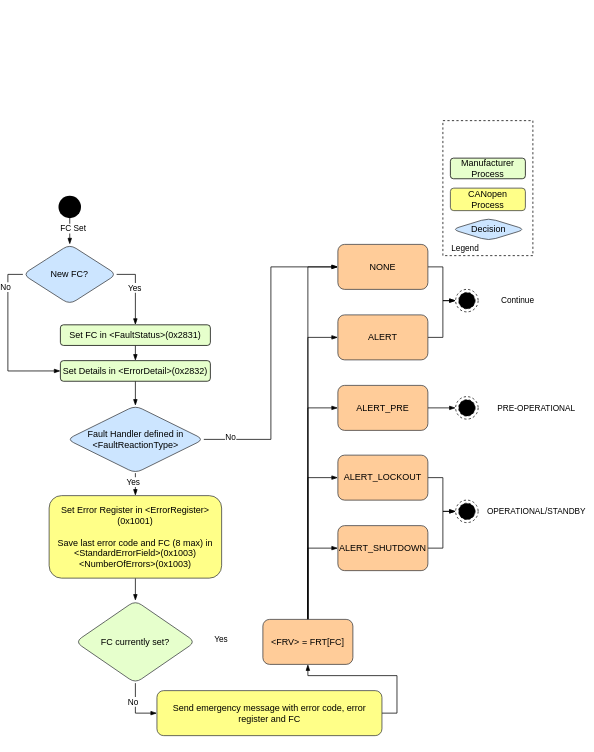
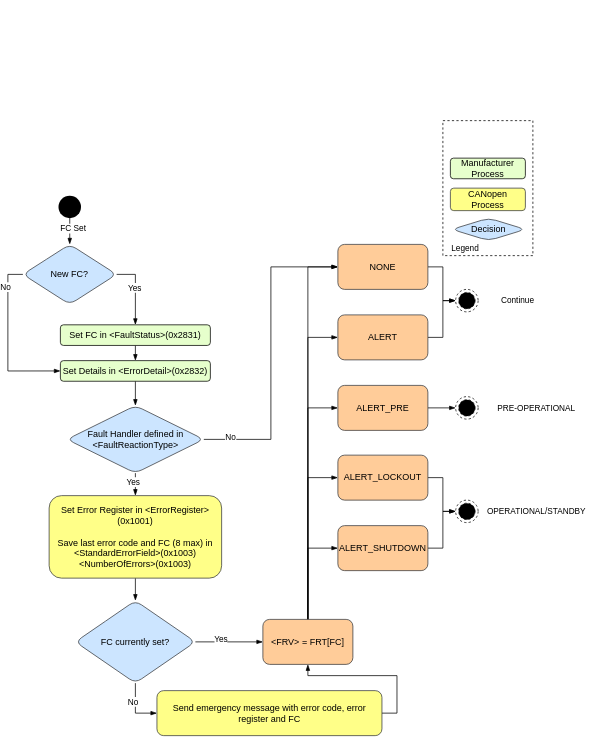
node "FC currently set?": fillcolor #e6ffcc -> #cce5ff
edge "FC currently set?" -> "<FRV> = FRT[FC]": added
